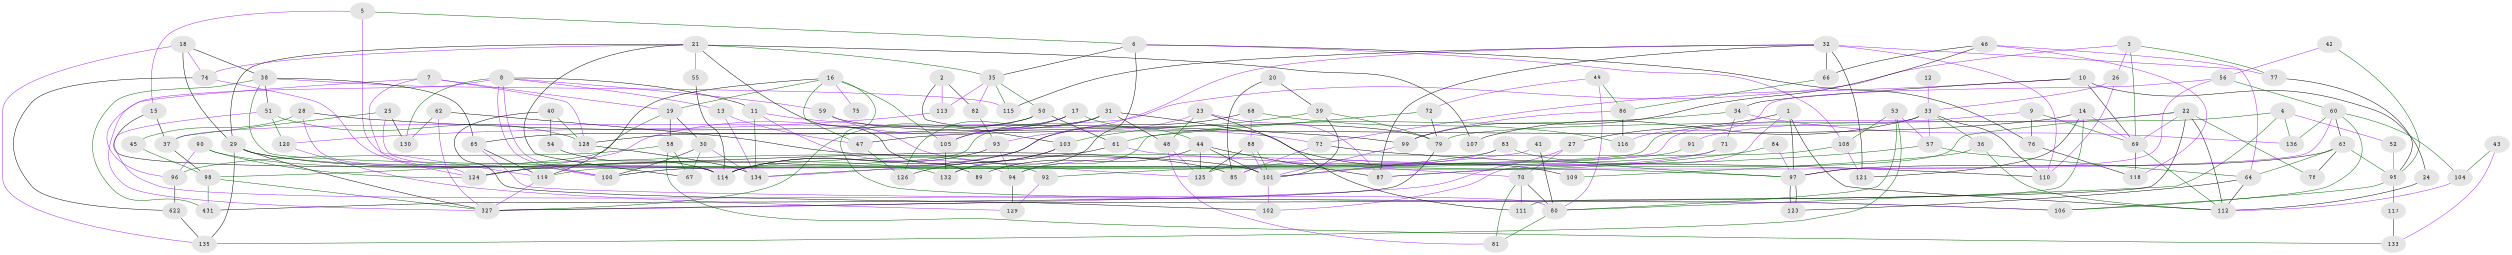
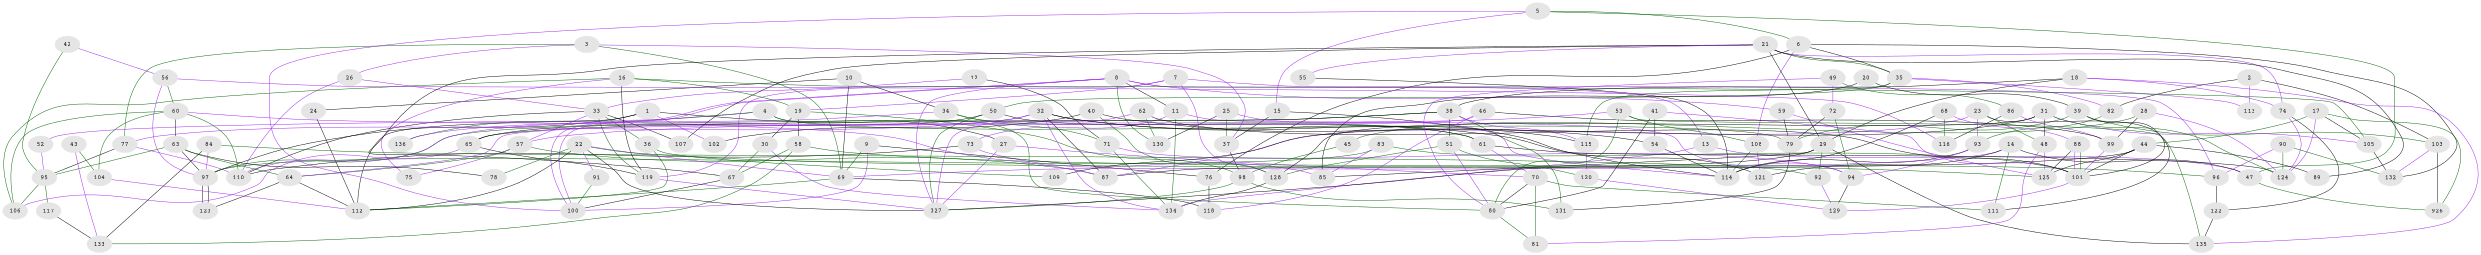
node "66": removed
edge "12" -- "71": added
edge "10" -- "73": removed
edge "16" -- "47": now "5" -- "47"
edge "41" -- "54": added
edge "60" -- "136": now "60" -- "110"
edge "113" -- "120": now "115" -- "120"
edge "77" -- "110": added
edge "57" -- "75": added
edge "30" -- "100": now "67" -- "100"
node "126": label "126" -> "926"
edge "101" -- "102": now "101" -- "129"
edge "84" -- "133": added
node "622": label "622" -> "122"
node "431": label "431" -> "131"
